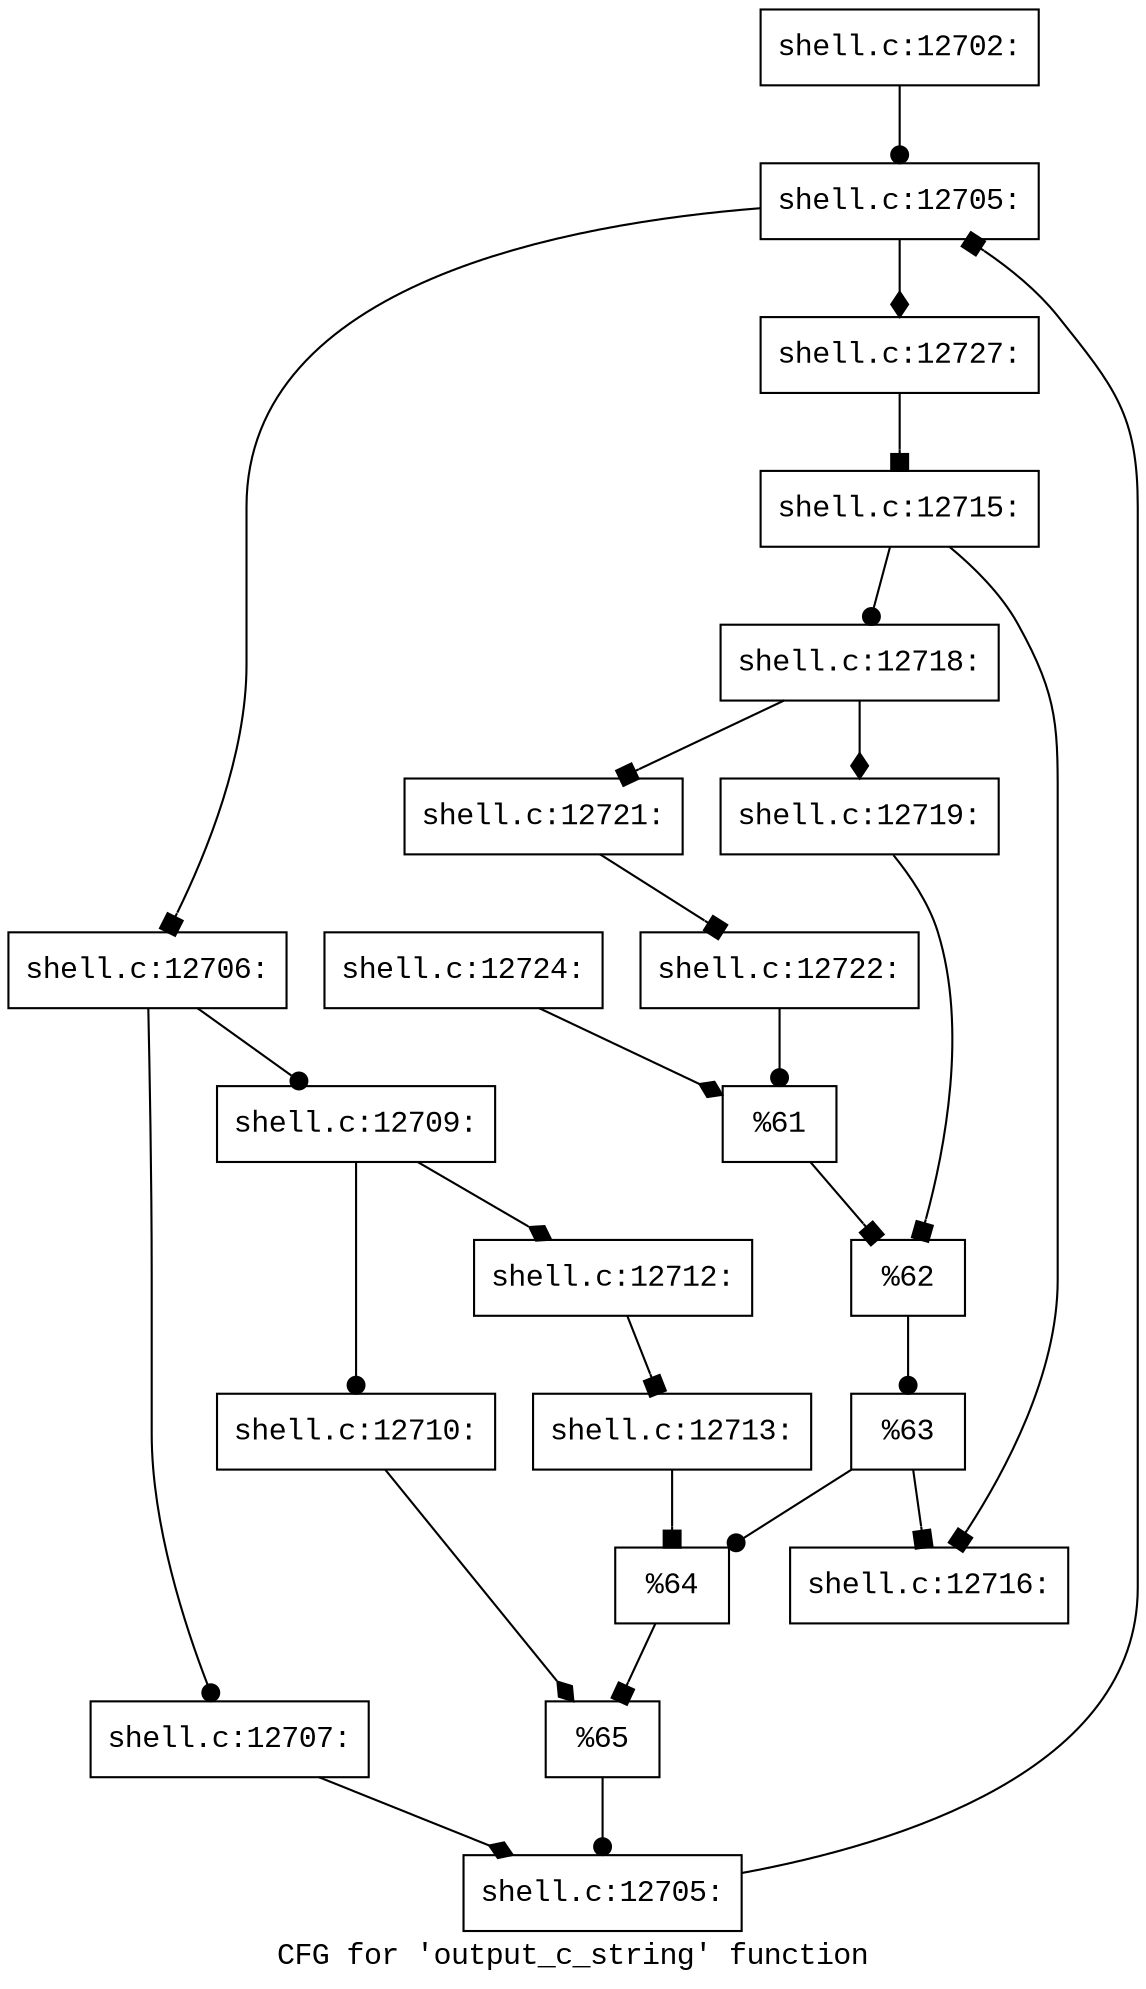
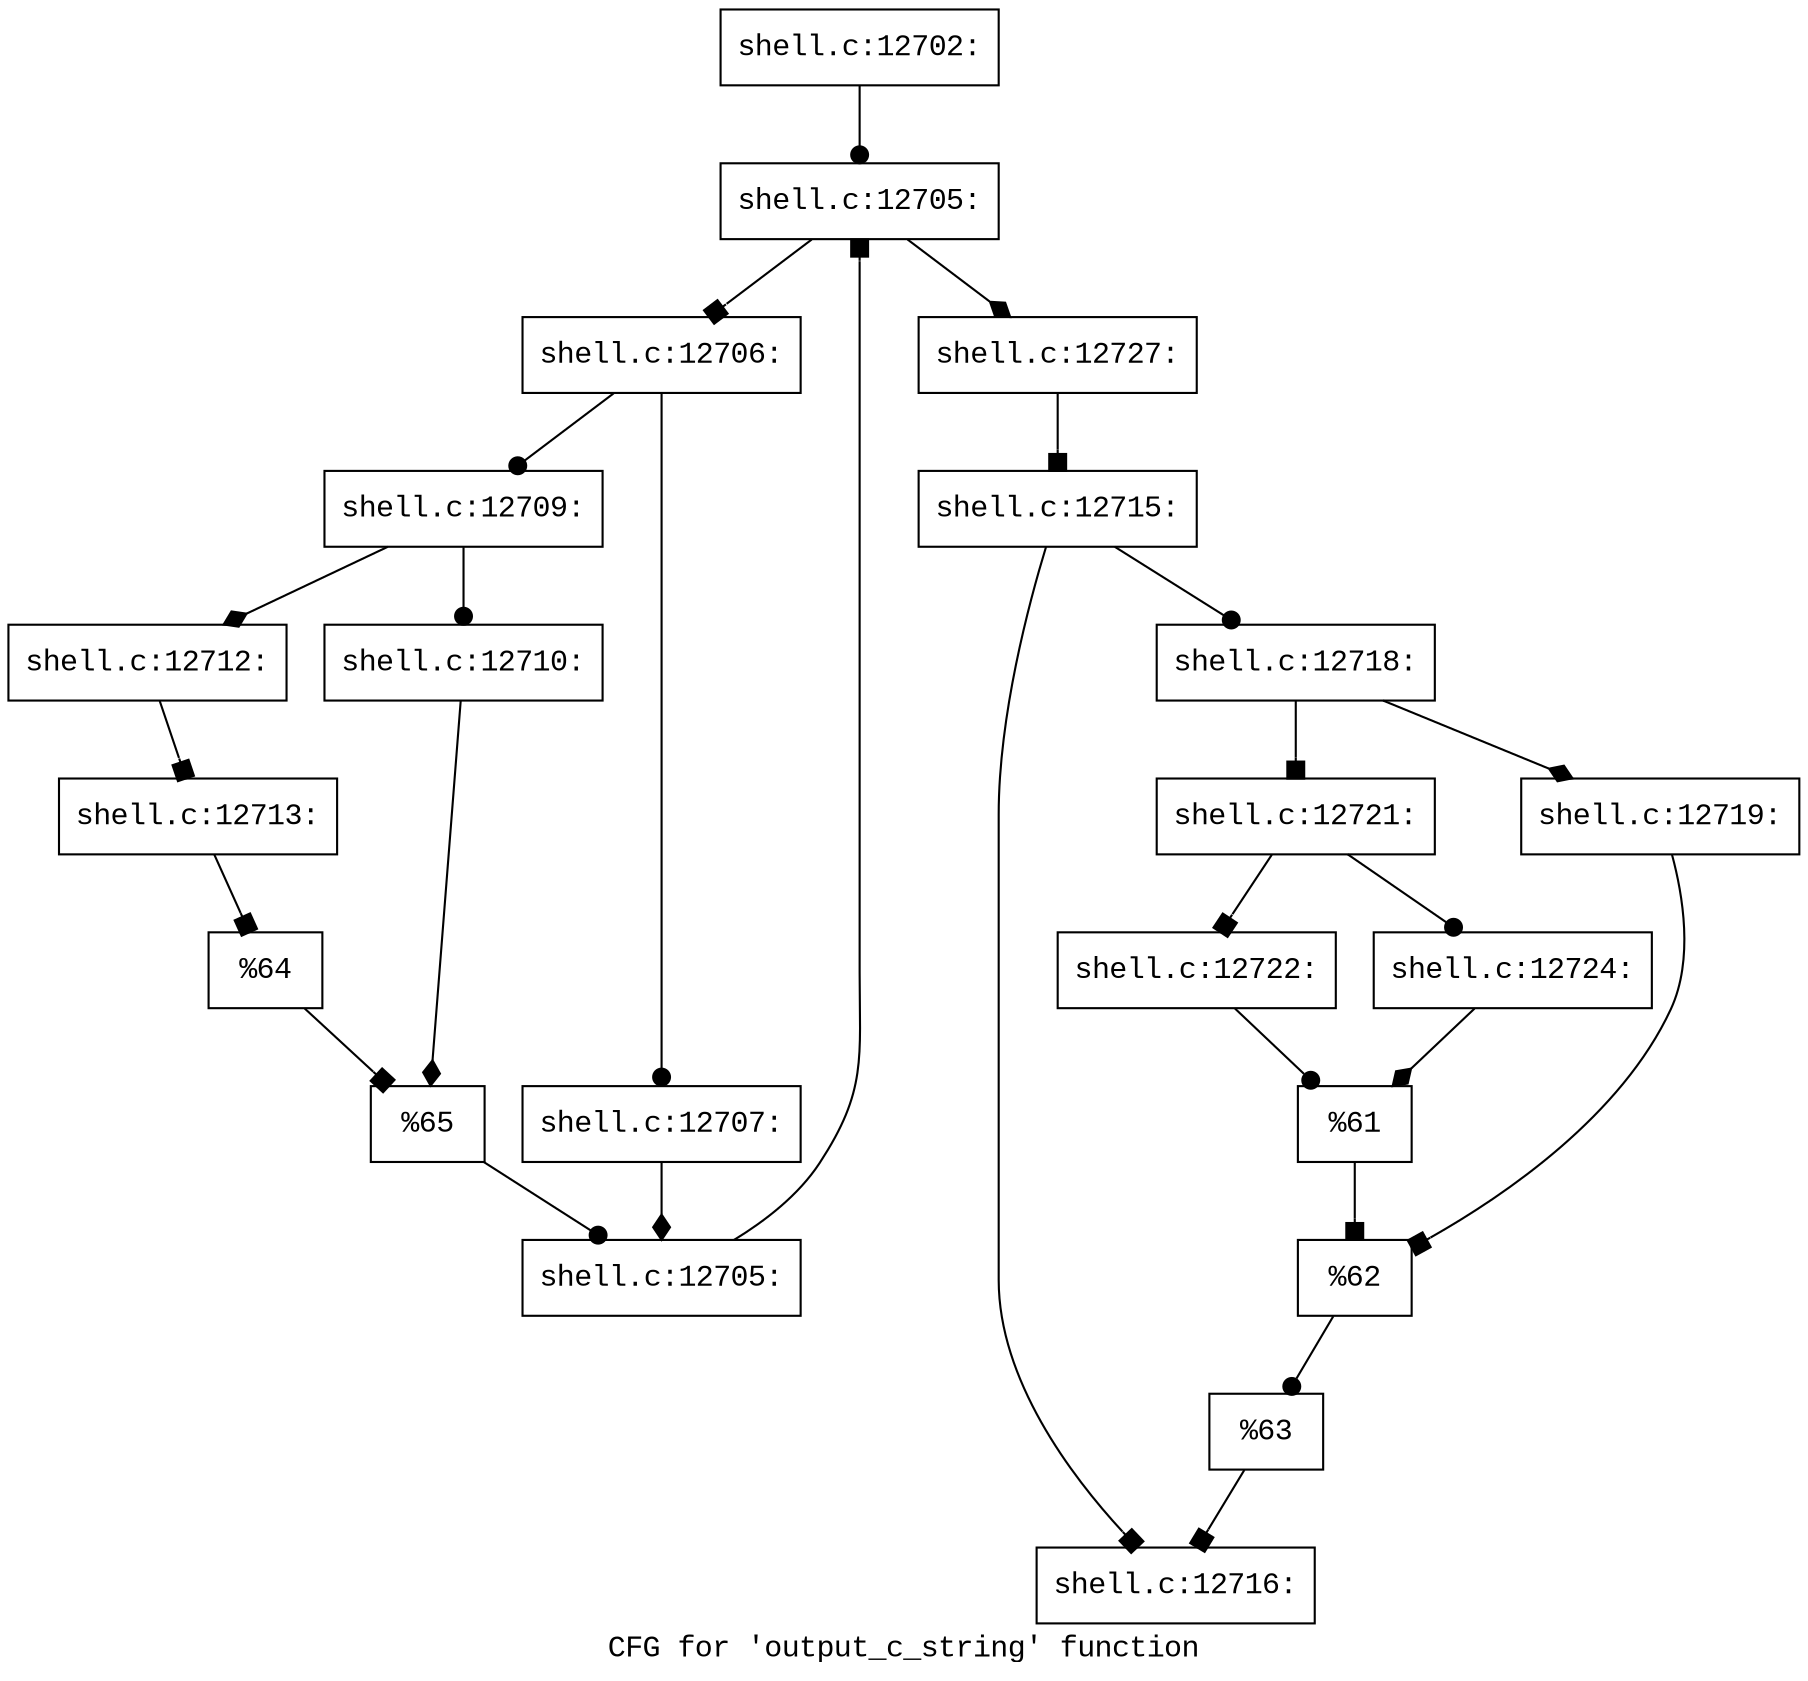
edge "shell.c:12721:" -> "shell.c:12724:": added
edge "%63" -> "%64": removed
